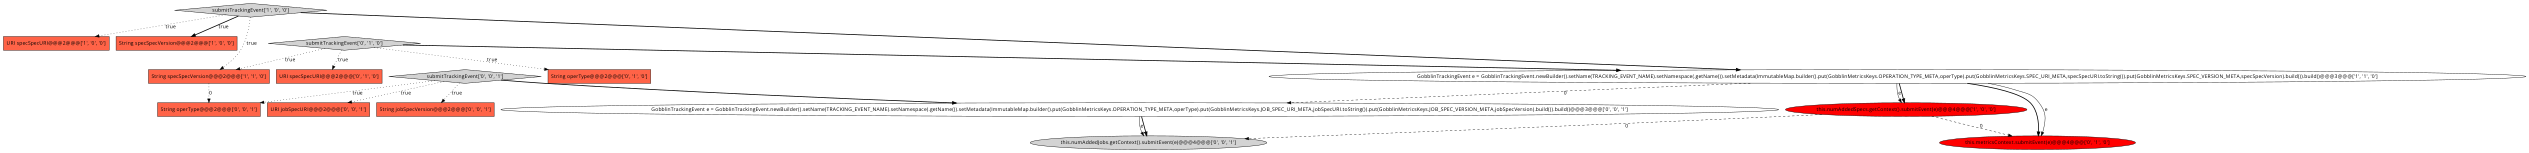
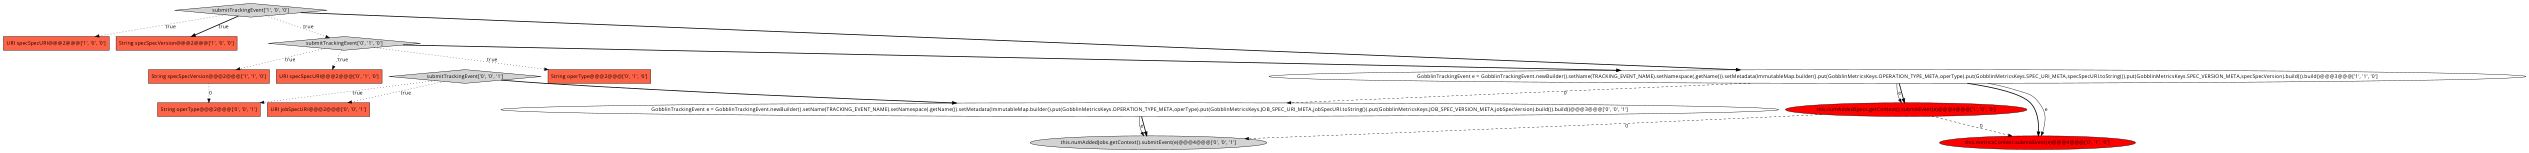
edge "submitTrackingEvent['1', '0', '0']" -> "String specSpecVersion@@@2@@@['1', '1', '0']": now "submitTrackingEvent['1', '0', '0']" -> "submitTrackingEvent['0', '1', '0']"
node "String jobSpecVersion@@@2@@@['0', '0', '1']": removed
